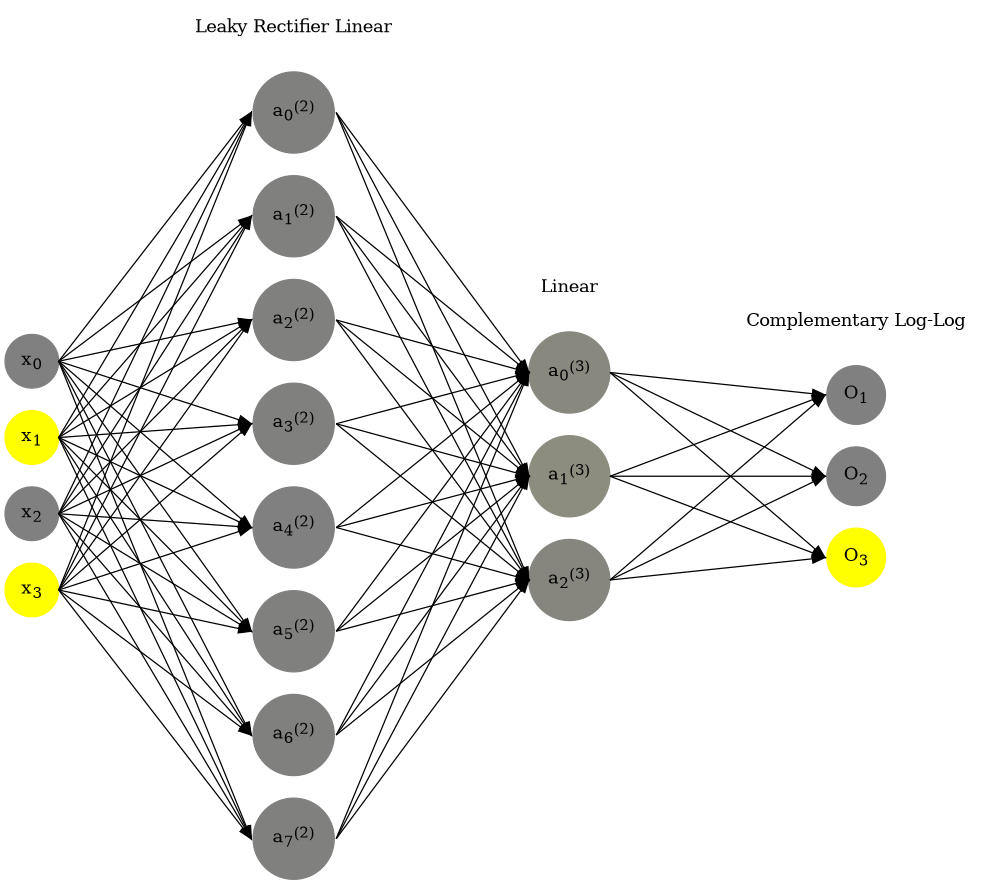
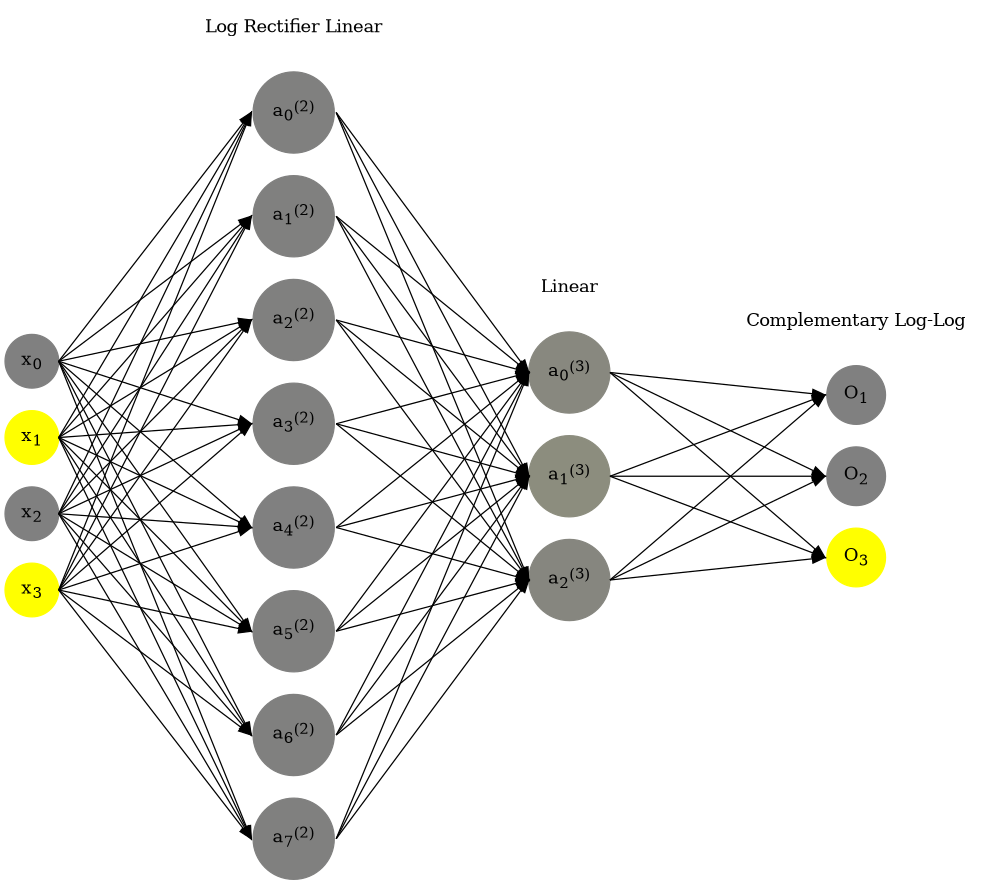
node "Leaky Rectifier Linear": label "Leaky Rectifier Linear" -> "Log Rectifier Linear"
